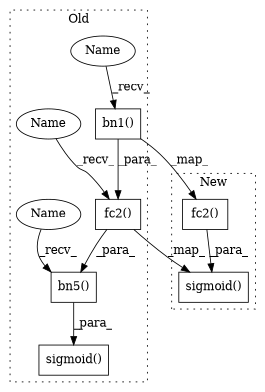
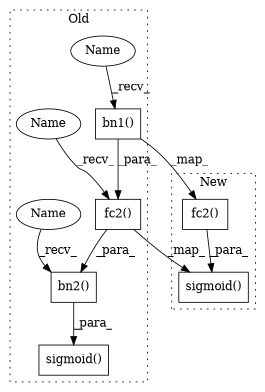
node "bn5()": label "bn5()" -> "bn2()"
